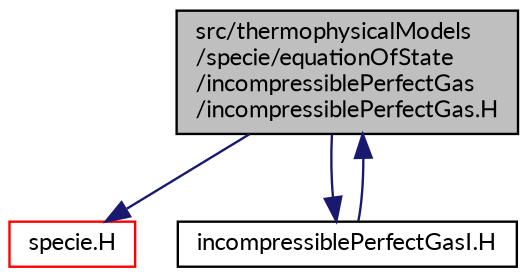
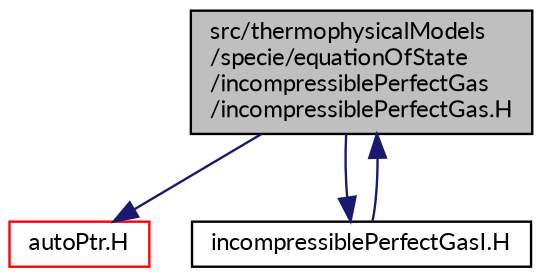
node "specie.H": label "specie.H" -> "autoPtr.H"
